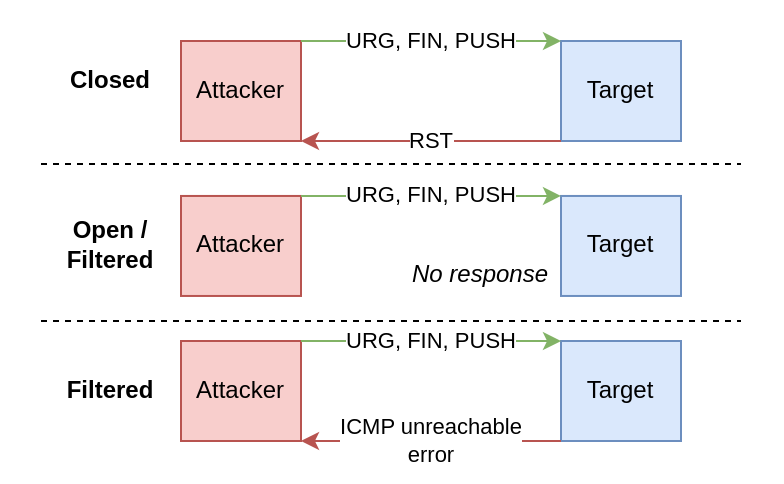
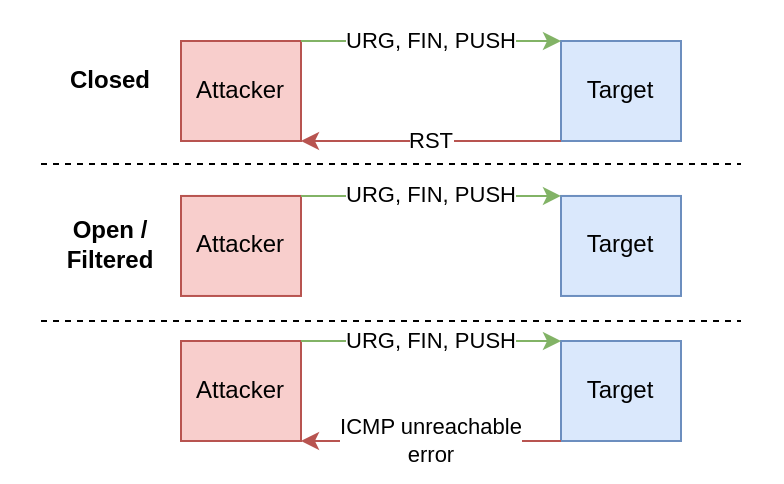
node "No response": removed
node "Filtered": removed
